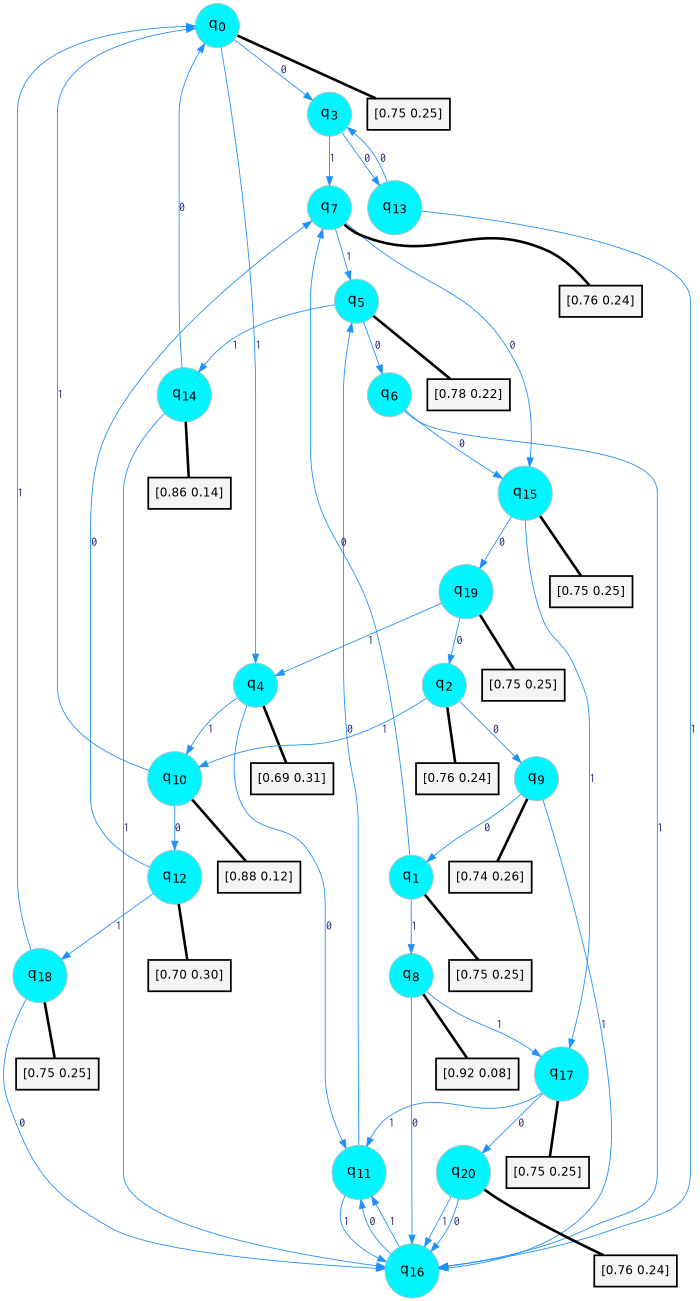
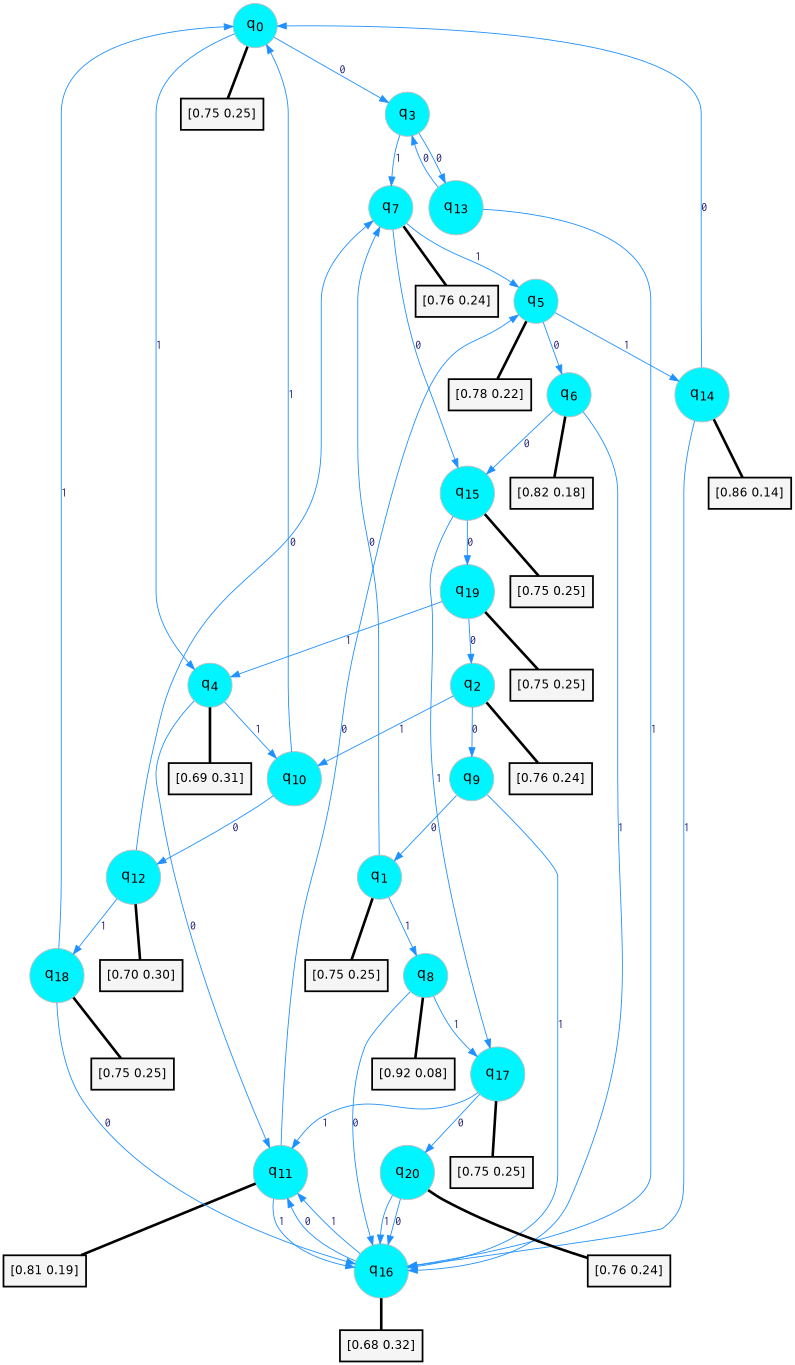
node "[0.82 0.18]": added
node "[0.88 0.12]": removed
node "[0.74 0.26]": removed
node "[0.81 0.19]": added
node "[0.68 0.32]": added
